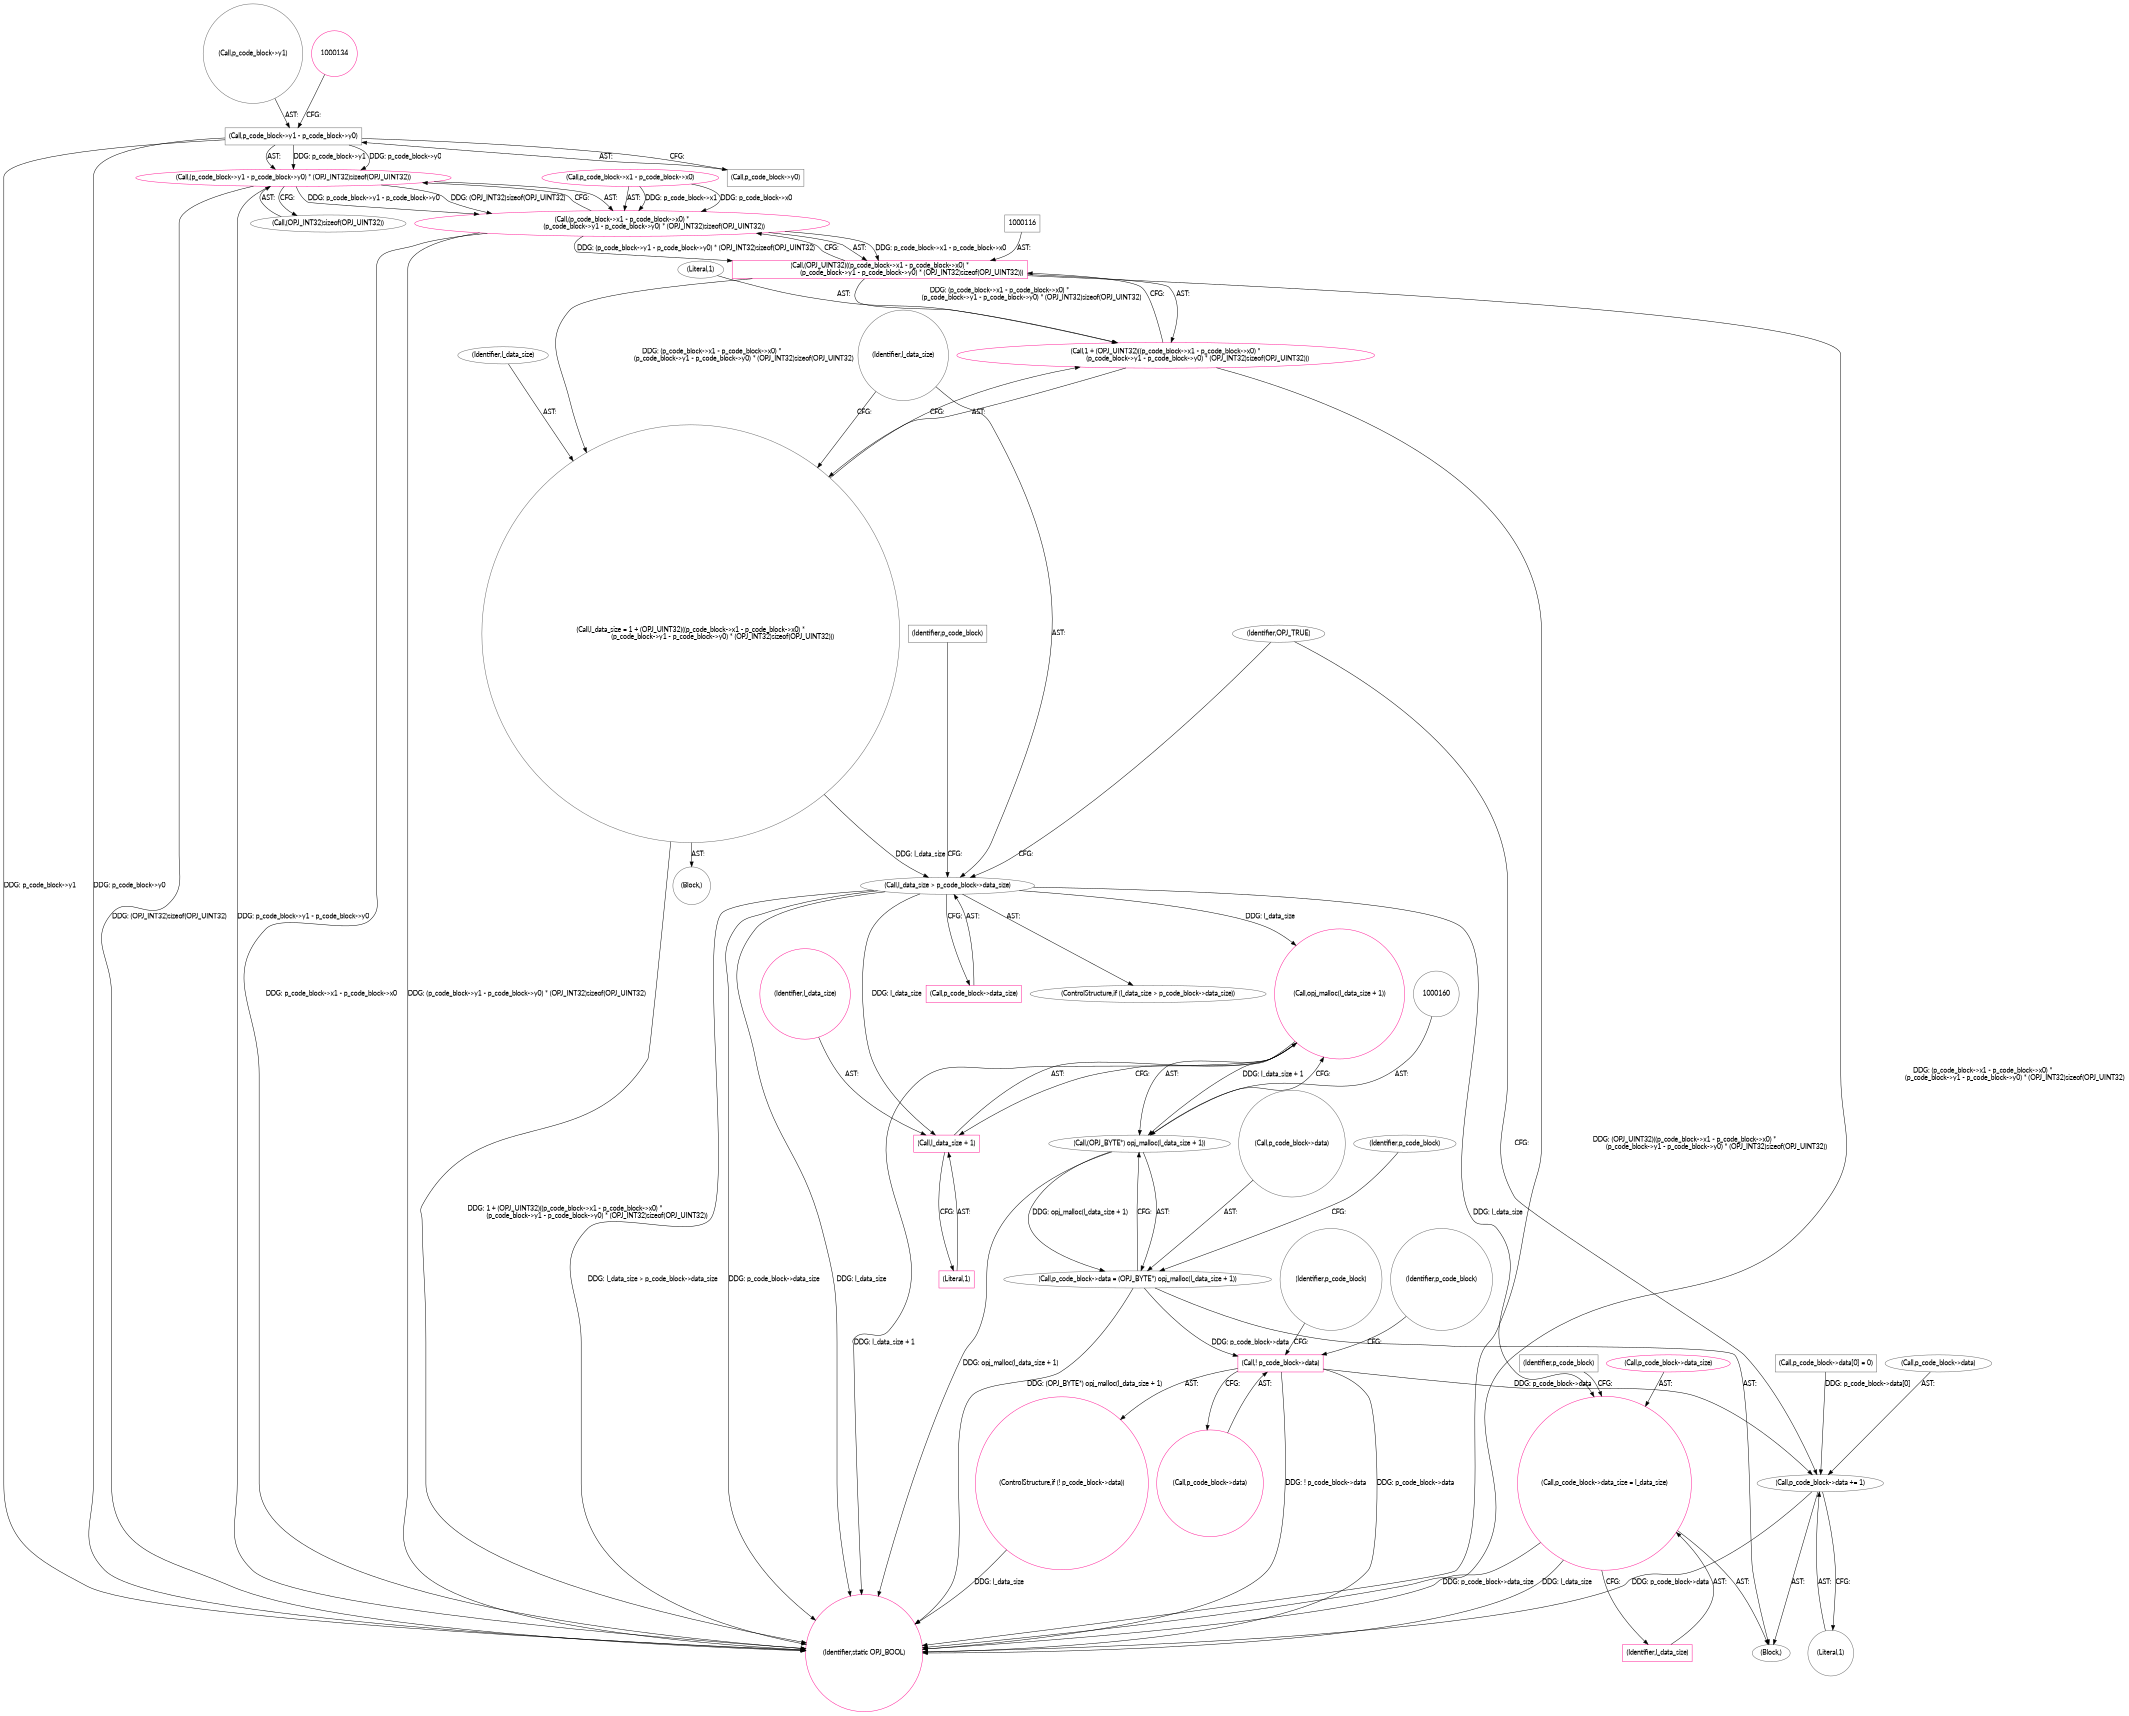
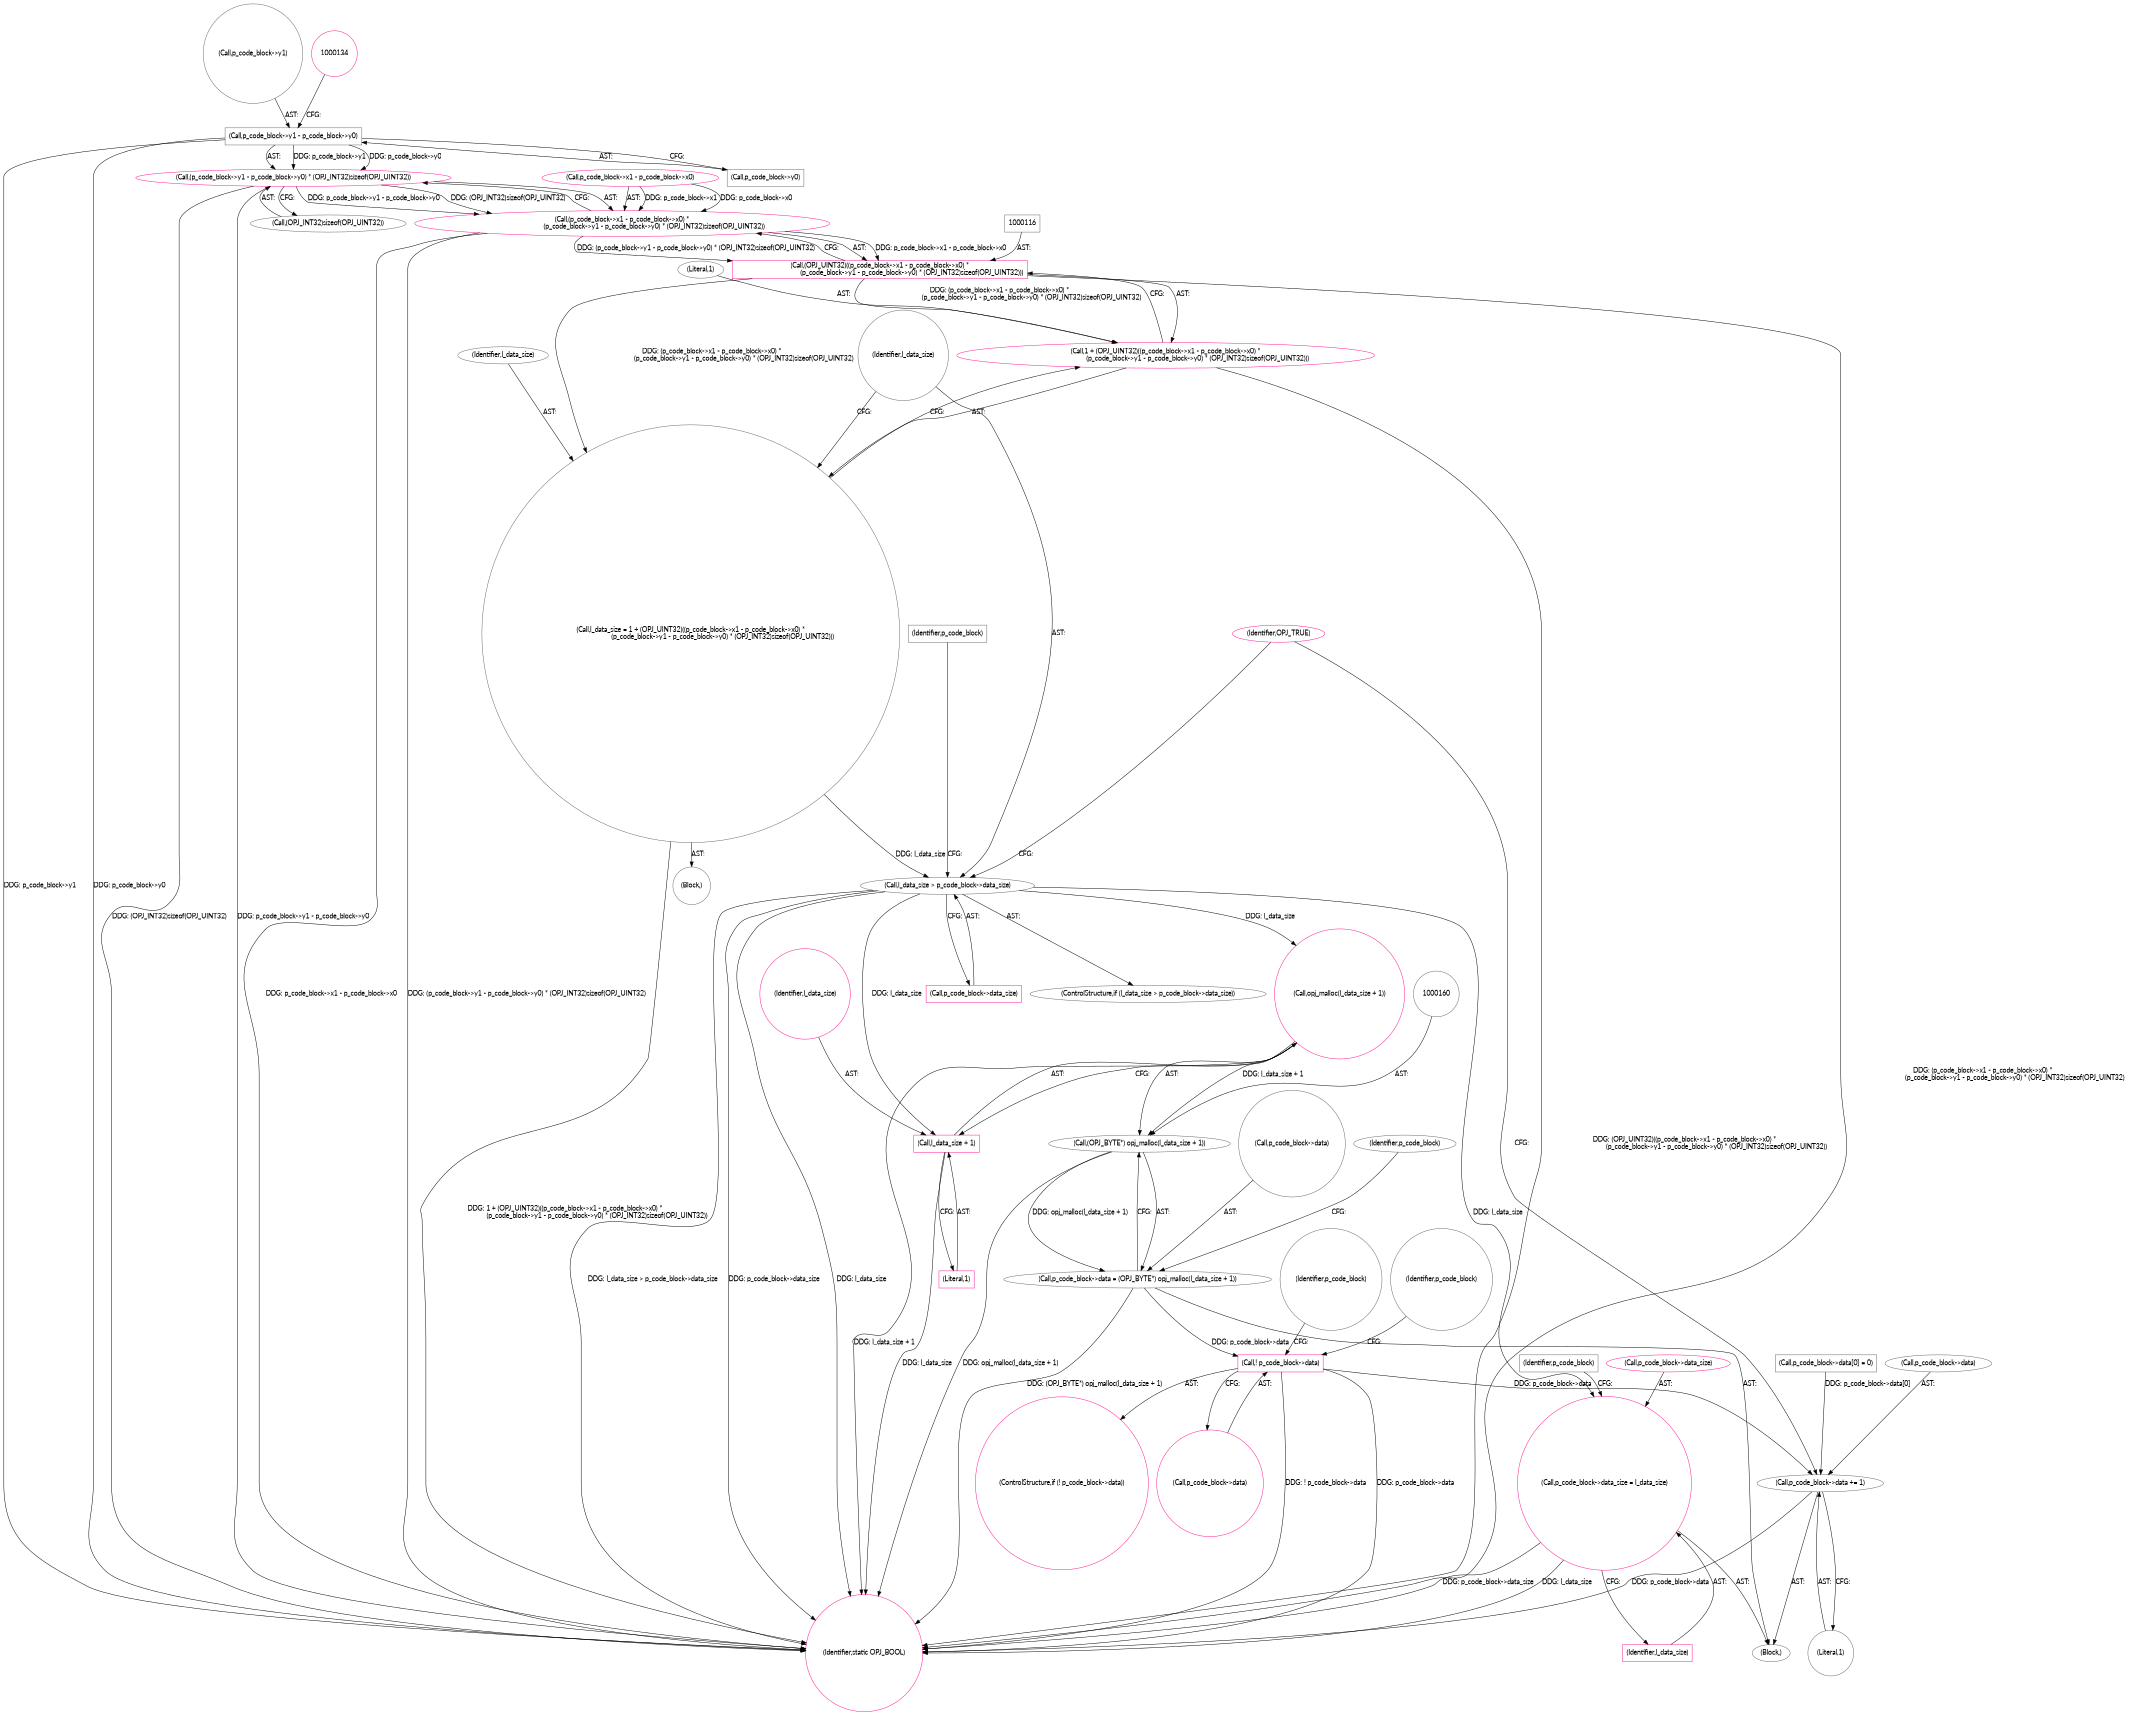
node "(Identifier,OPJ_TRUE)": color gray40 -> deeppink
edge "(Call,(OPJ_BYTE*) opj_malloc(l_data_size + 1))" -> "(Call,opj_malloc(l_data_size + 1))": removed, label "CFG:"
edge "(ControlStructure,if (! p_code_block->data))" -> "(Identifier,static OPJ_BOOL)": now "(Call,l_data_size + 1)" -> "(Identifier,static OPJ_BOOL)"
